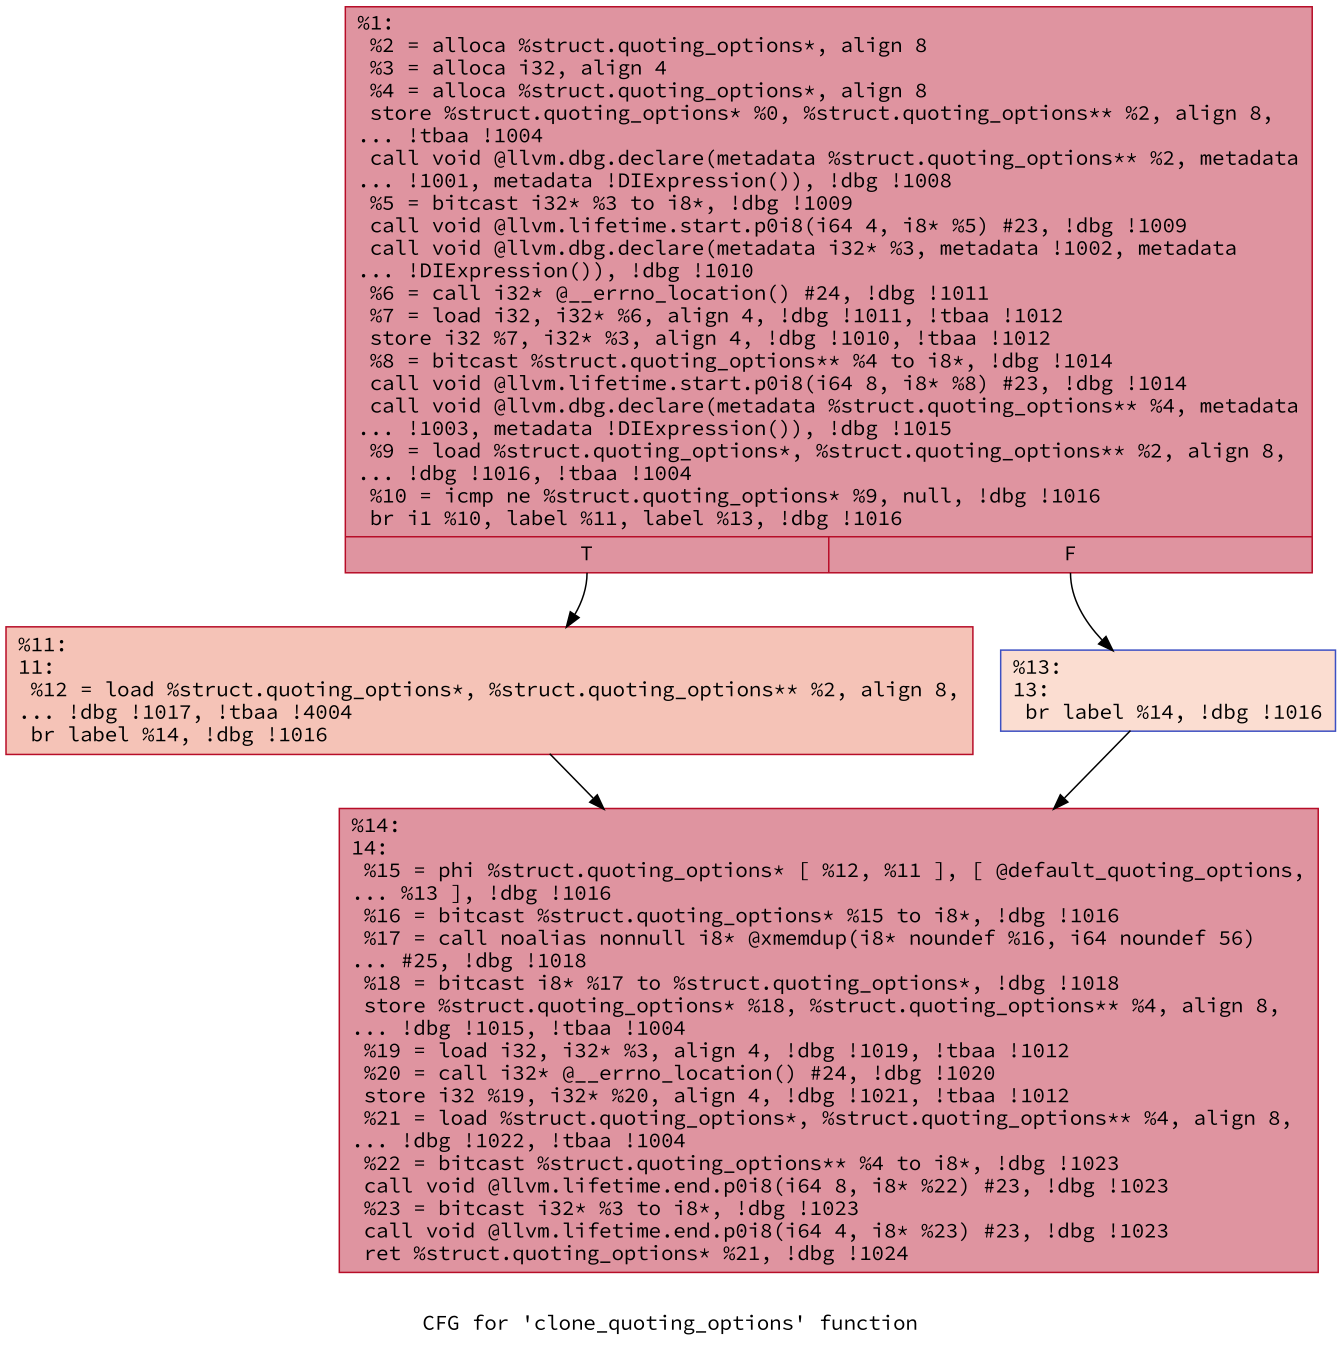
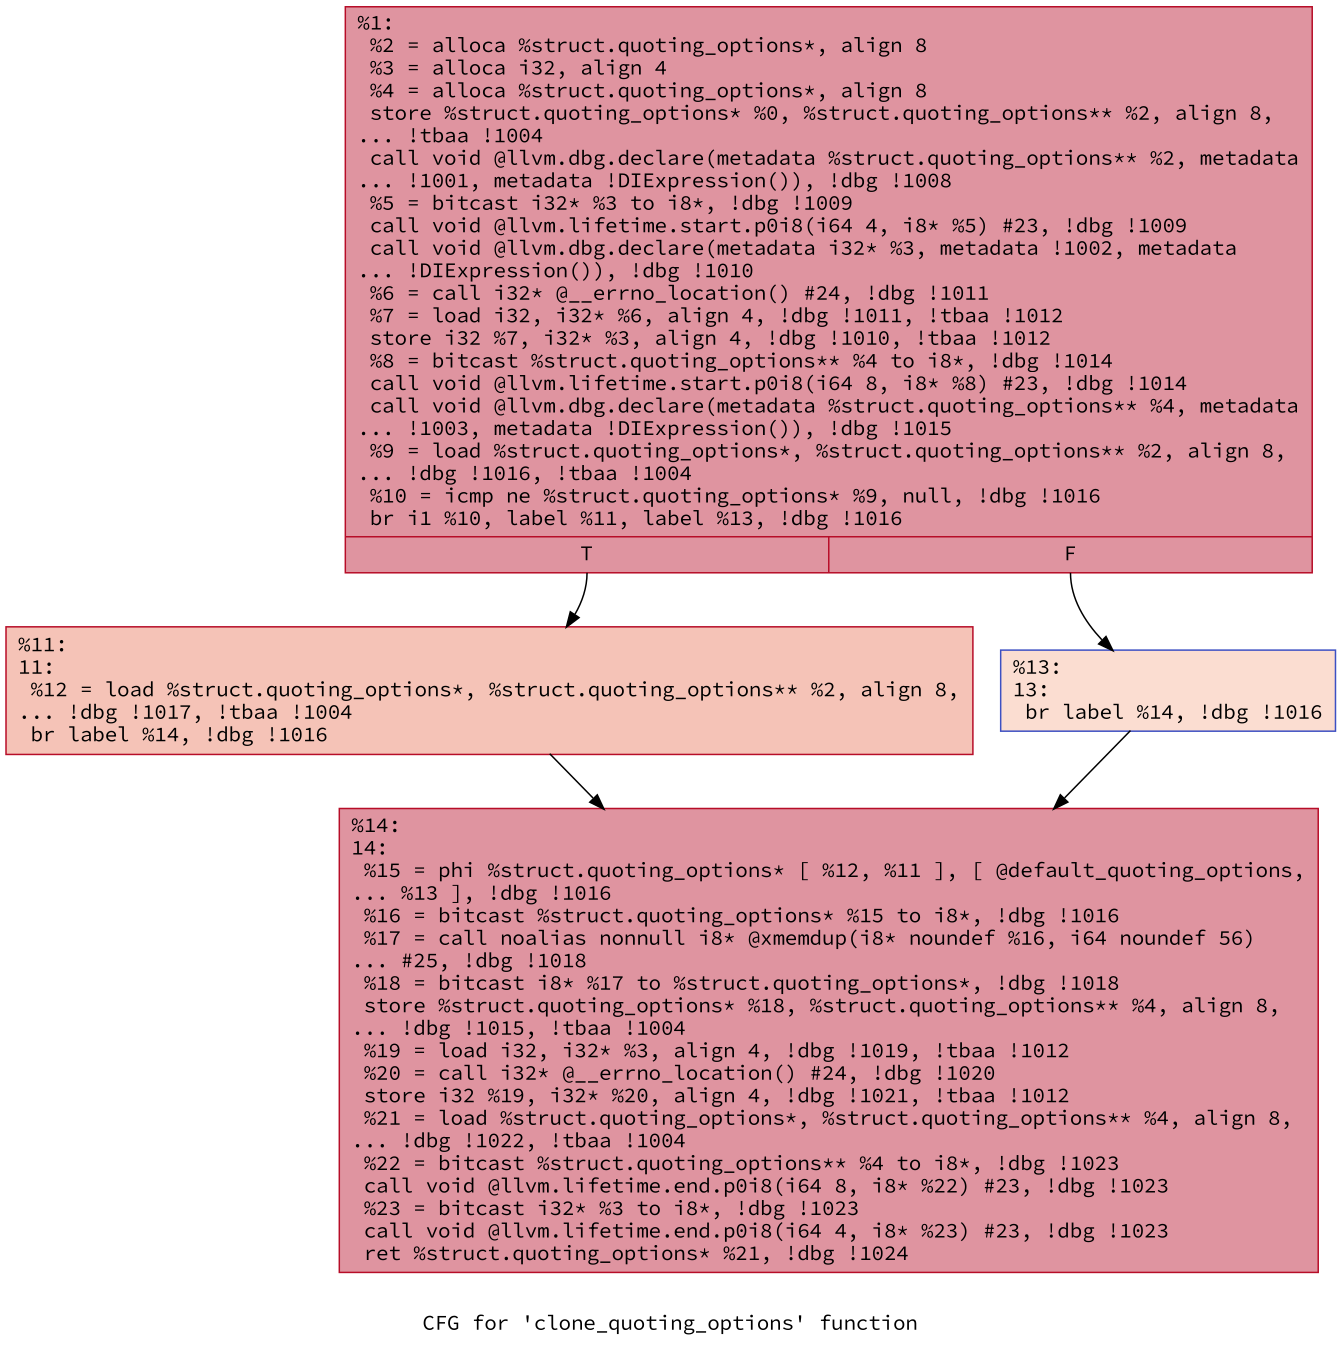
node "%11:": text "... !dbg !1017, !tbaa !4004" -> "... !dbg !1017, !tbaa !1004"
